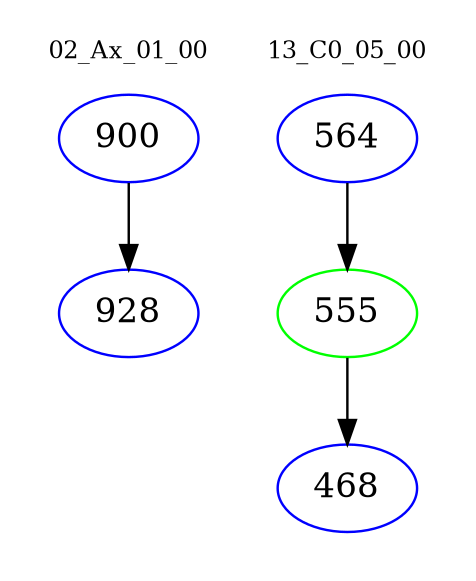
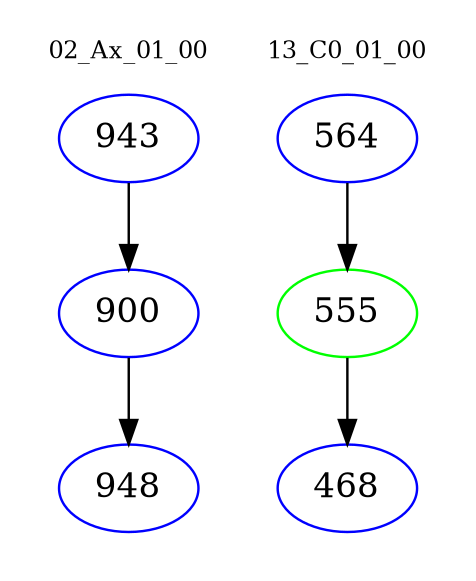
cluster "13_C0_05_00": label "13_C0_05_00" -> "13_C0_01_00"
node "943": added
node "928": label "928" -> "948"
